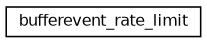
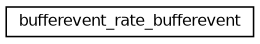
node "bufferevent_rate_limit": label "bufferevent_rate_limit" -> "bufferevent_rate_bufferevent"
